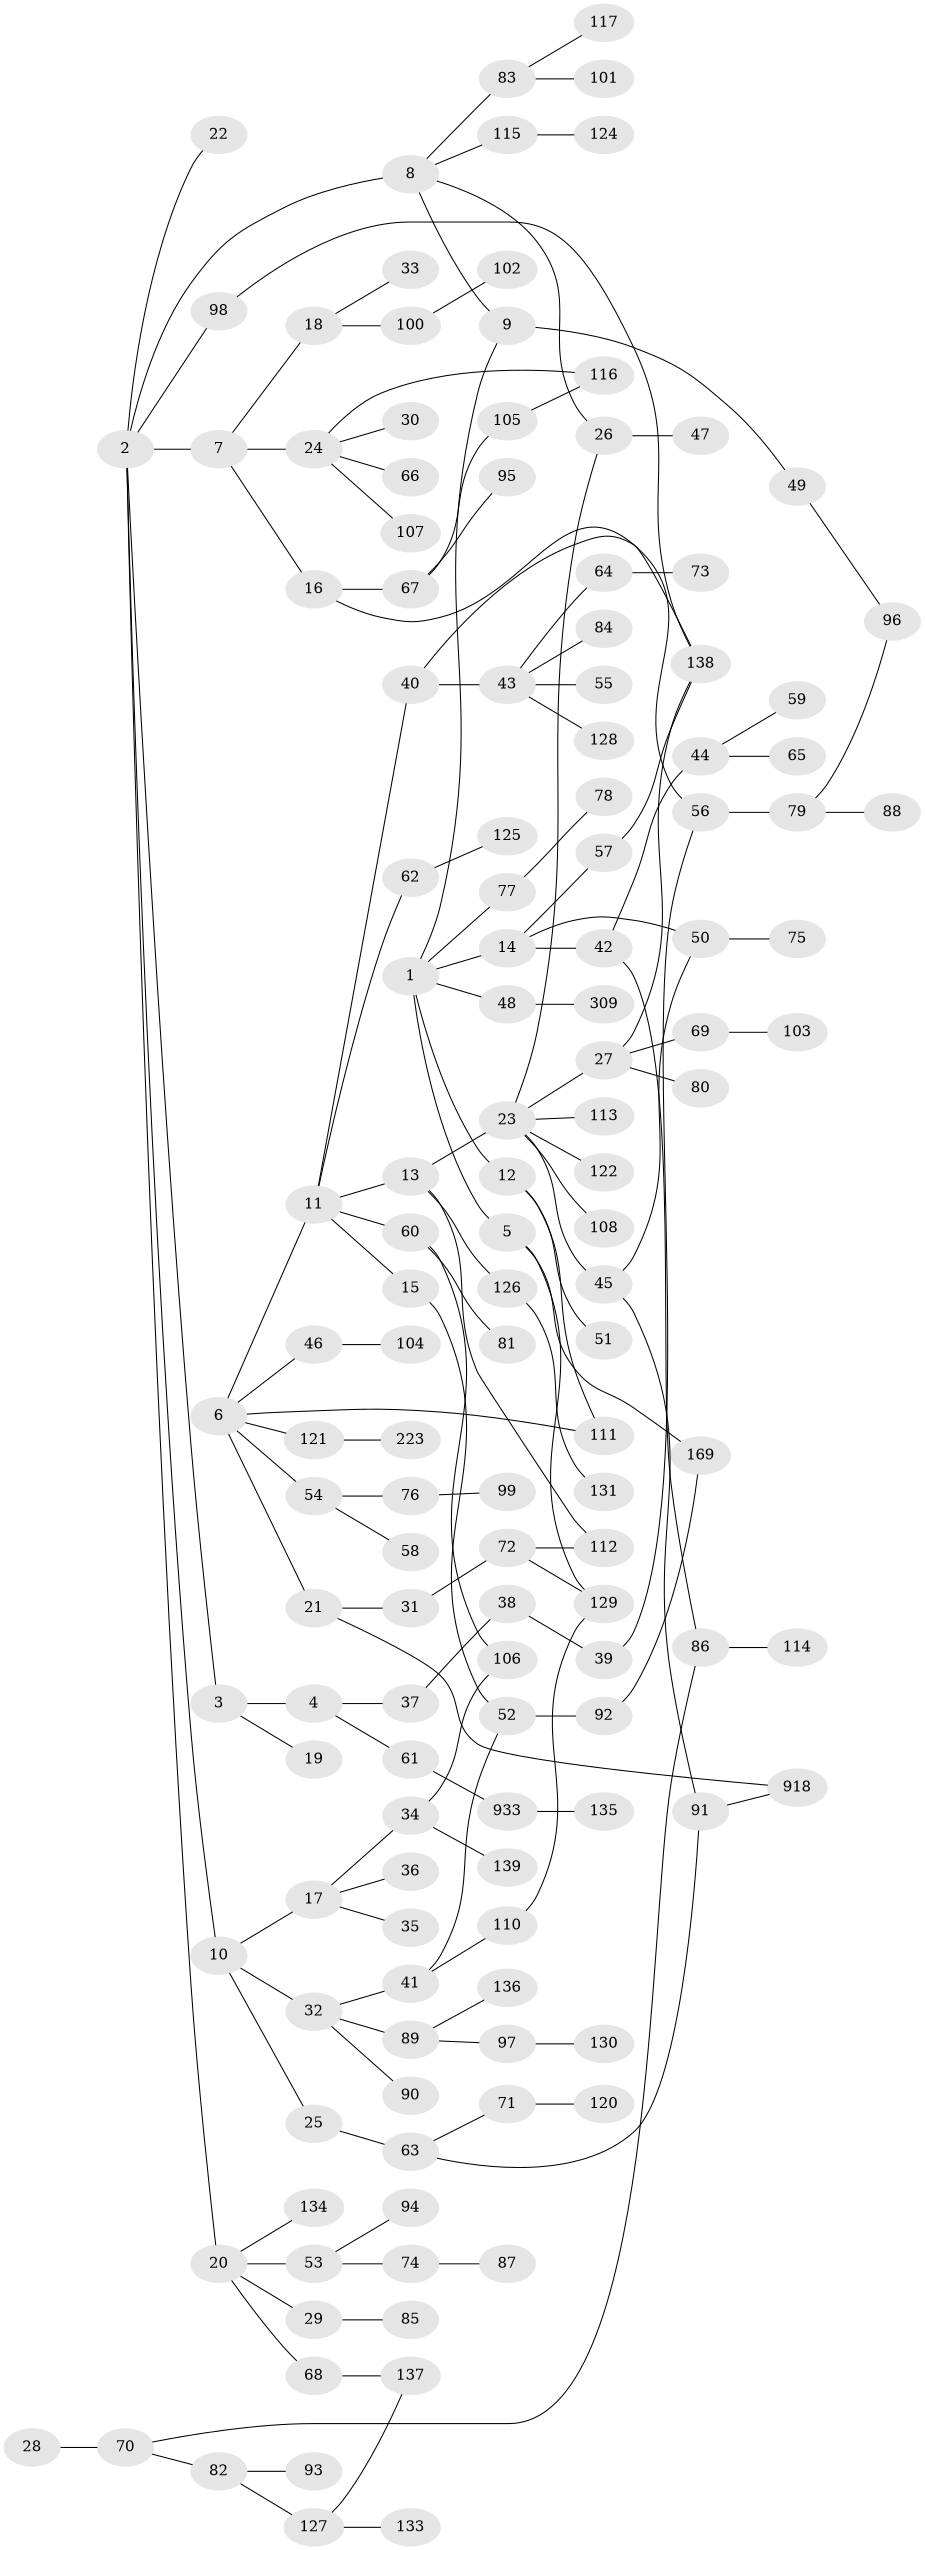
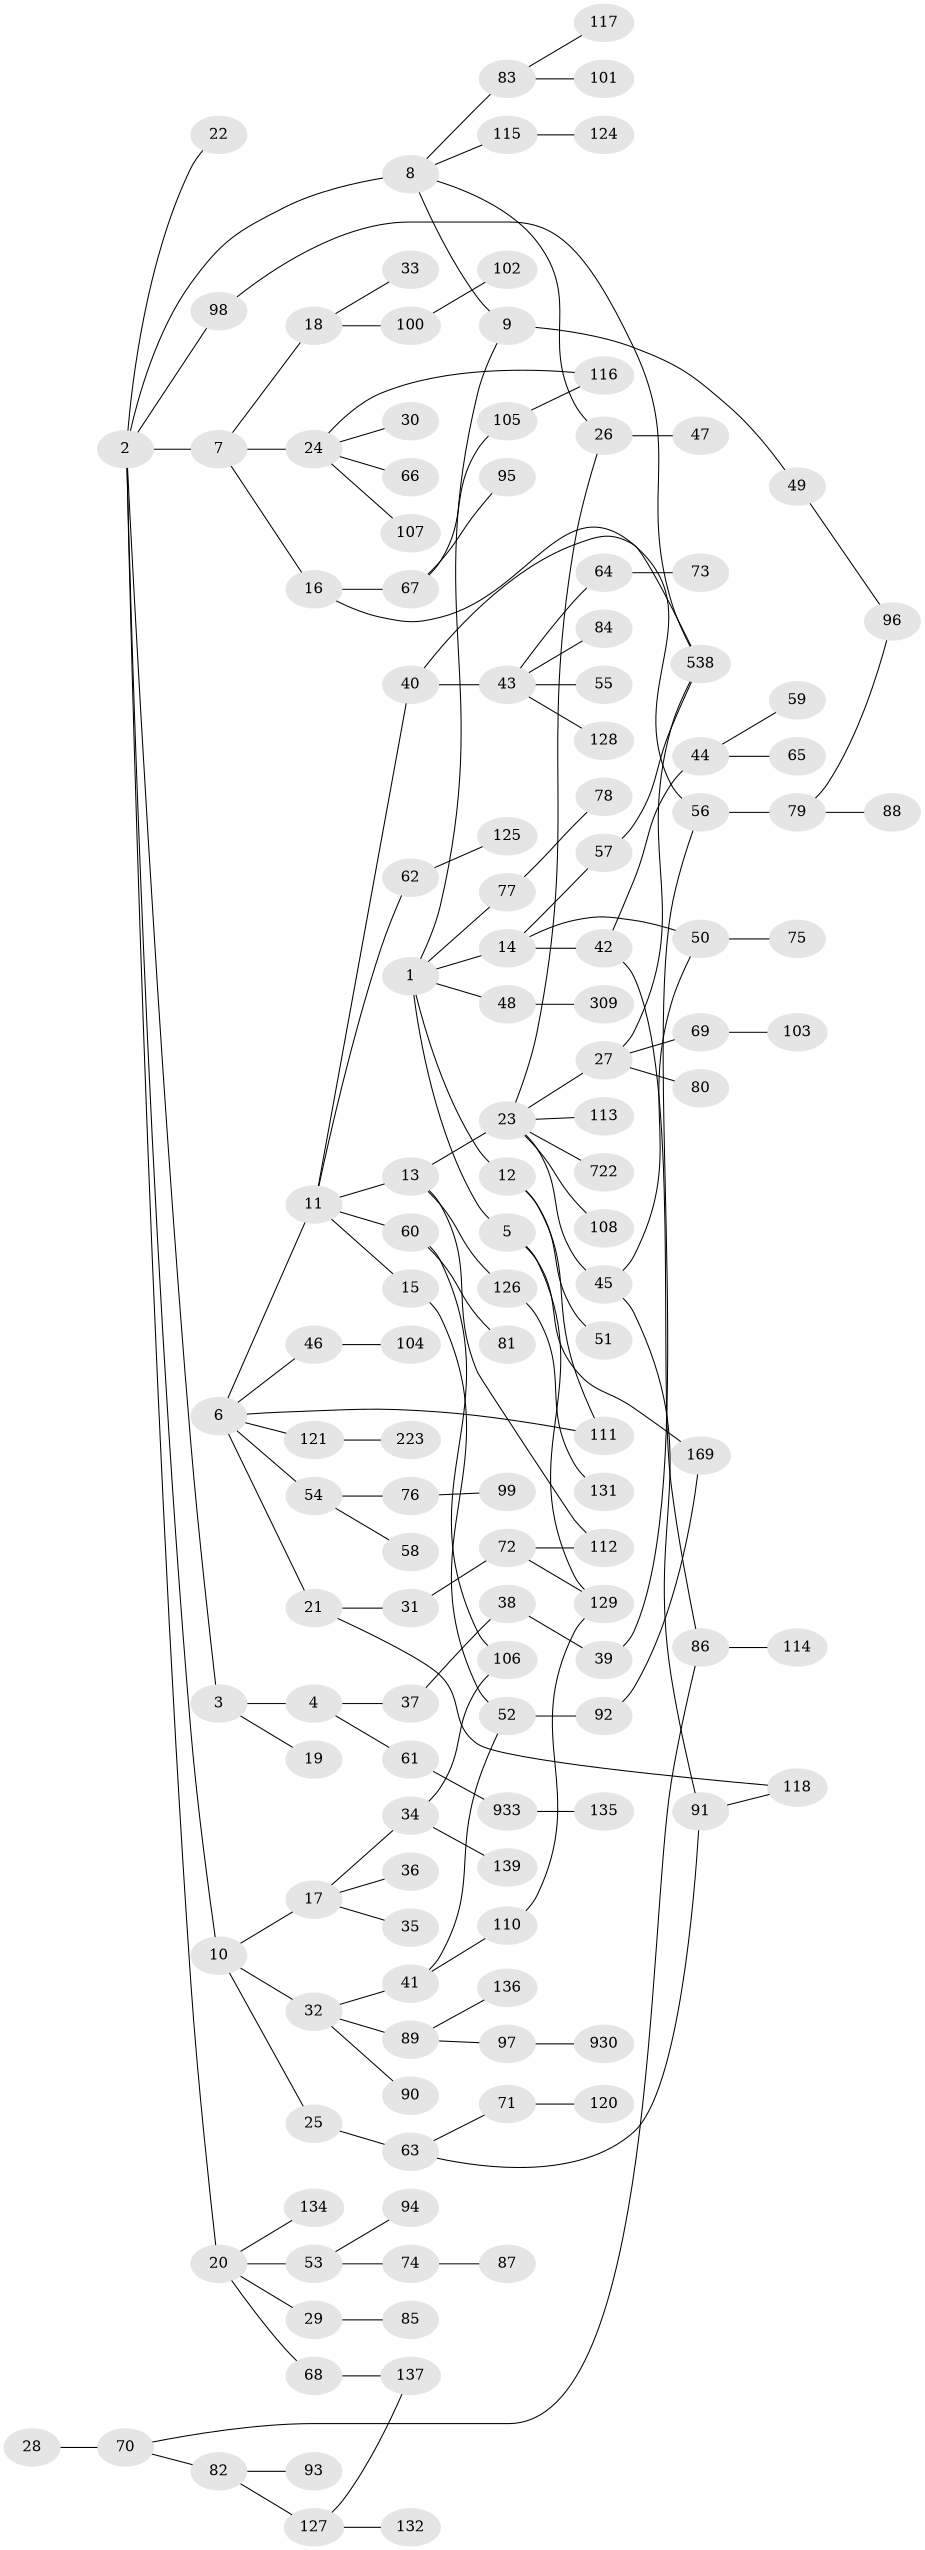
node "138": label "138" -> "538"
node "122": label "122" -> "722"
node "918": label "918" -> "118"
node "130": label "130" -> "930"
node "133": label "133" -> "132"
